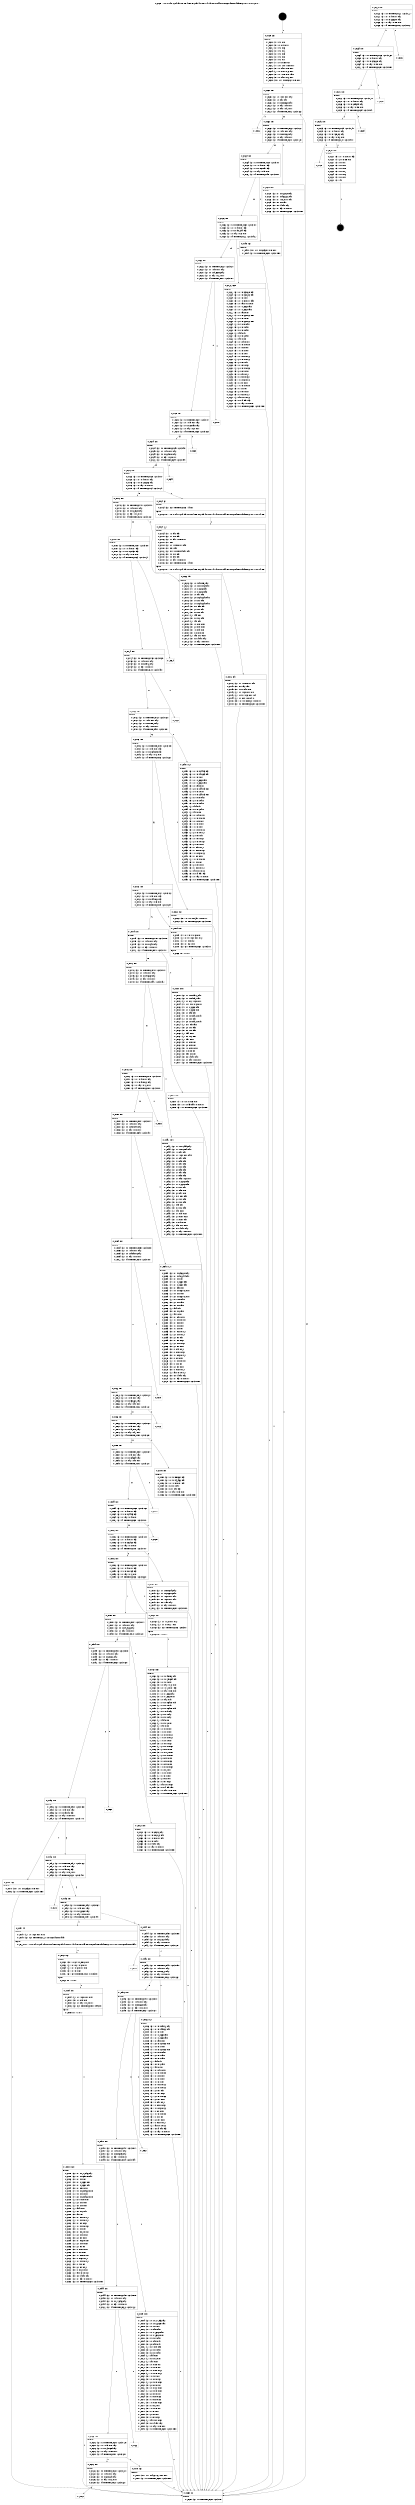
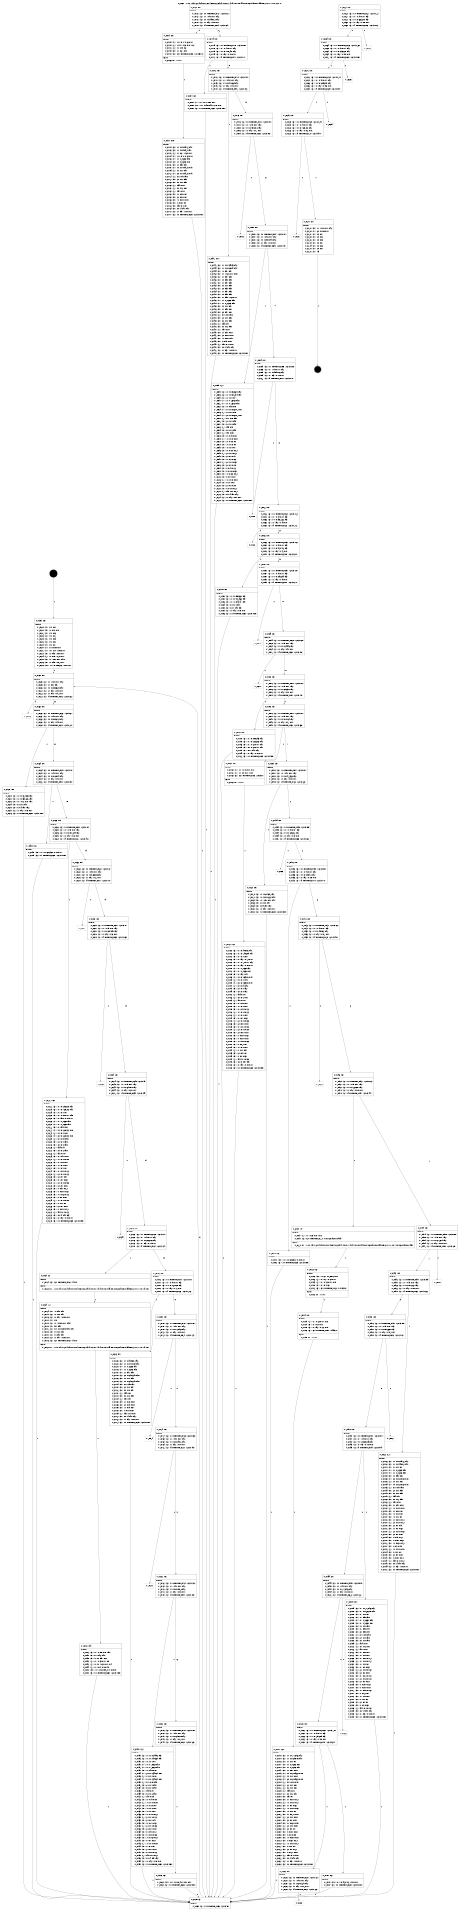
edge "0x401786 [28]" -> "0x4017a2 [28]": removed, label "15"
